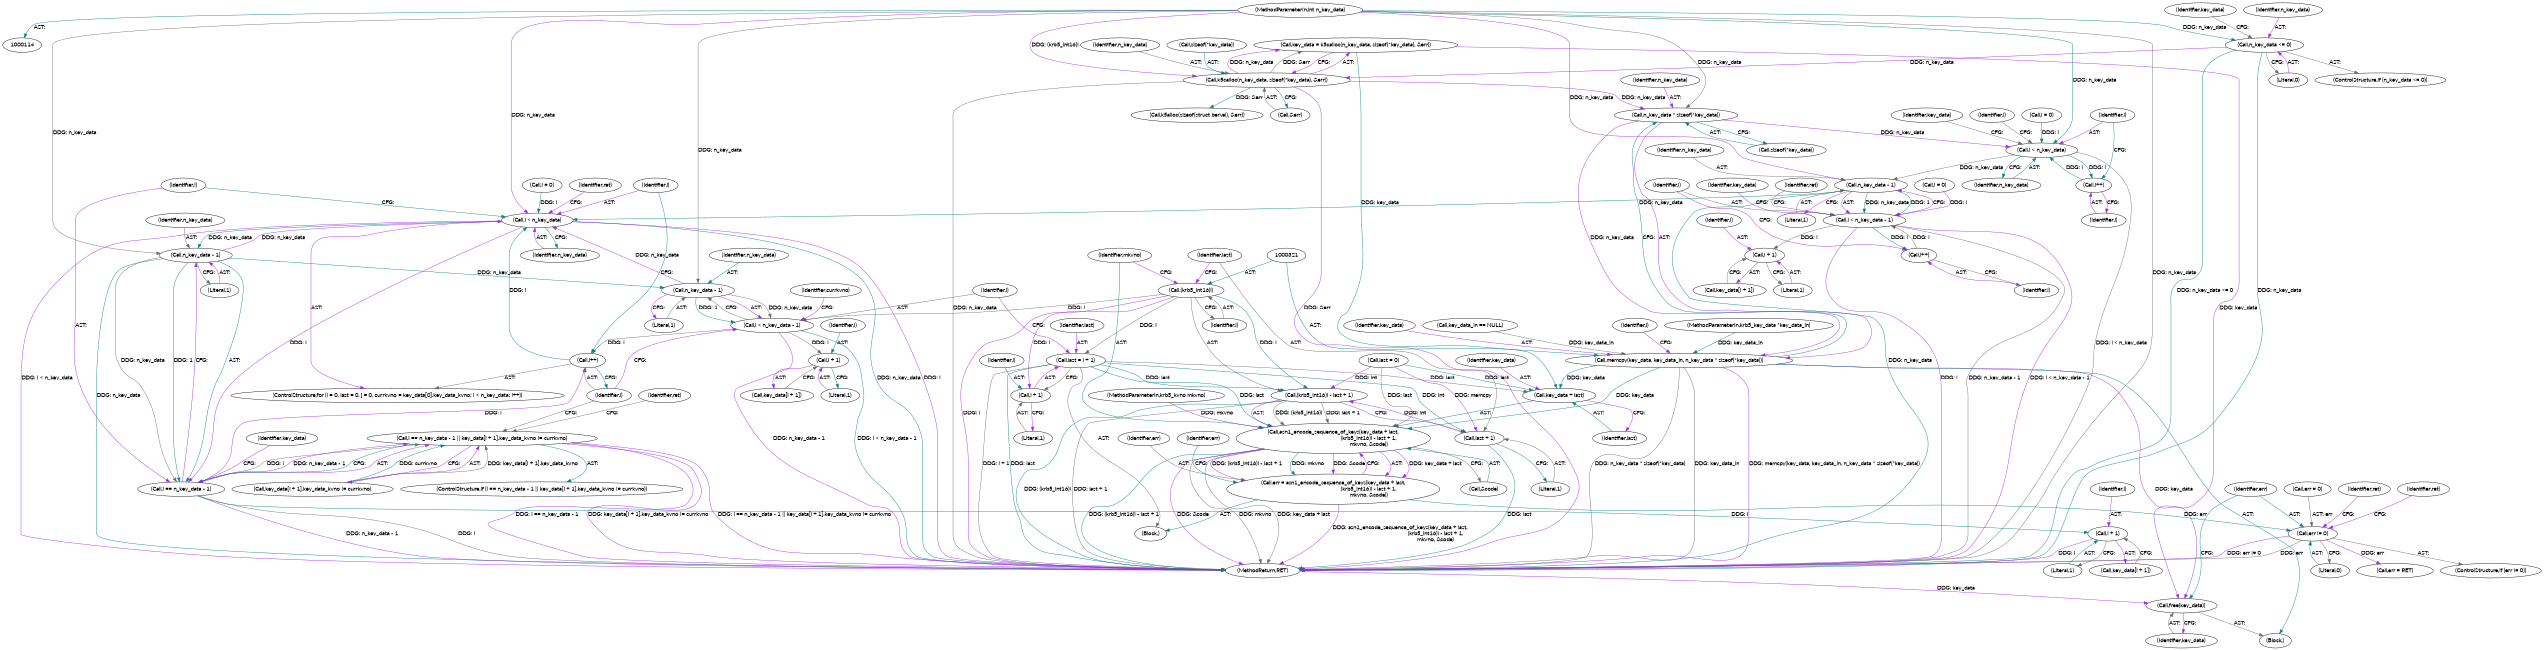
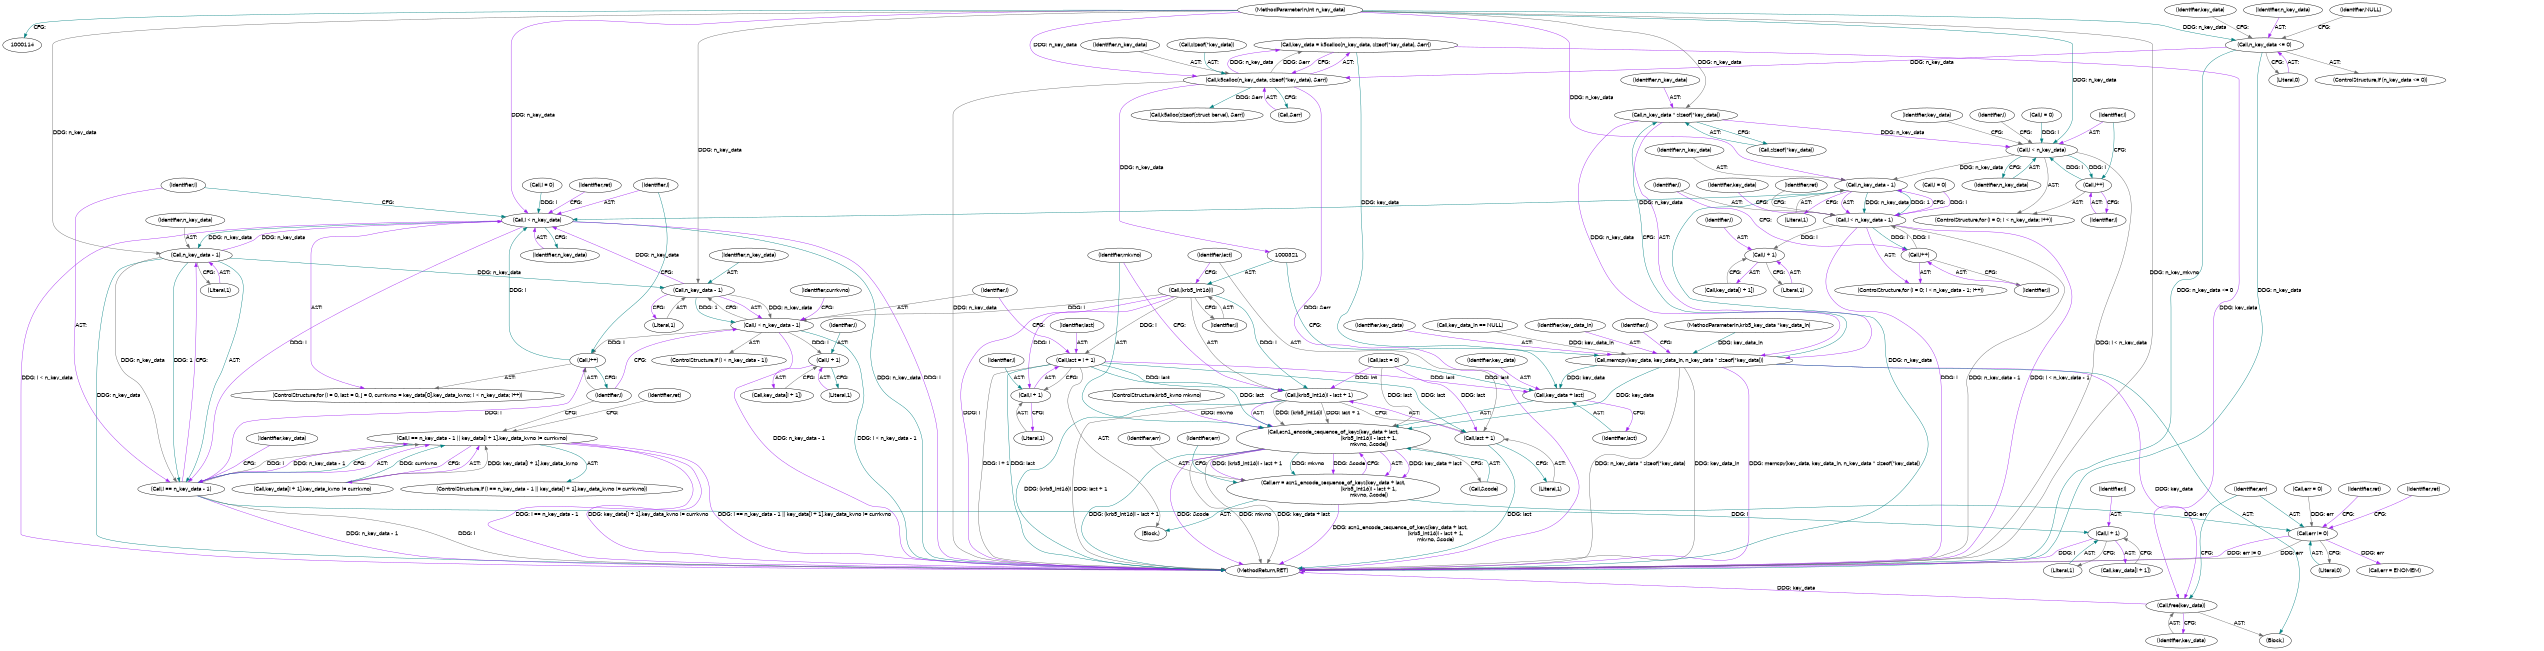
node "(Identifier,NULL)": added
edge "(MethodParameterIn,int n_key_data)" -> "1000114": label "AST: " -> "CFG: "
edge "(MethodParameterIn,int n_key_data)" -> "(Call,k5calloc(n_key_data, sizeof(*key_data), &err))": label "DDG: (krb5_int16)i" -> "DDG: n_key_data"
edge "(Call,k5calloc(n_key_data, sizeof(*key_data), &err))" -> "(Call,n_key_data * sizeof(*key_data))": now "(Call,k5calloc(n_key_data, sizeof(*key_data), &err))" -> "1000321"
edge "(Call,&err)" -> "(Call,k5calloc(n_key_data, sizeof(*key_data), &err))": color gray40 -> purple
node "(ControlStructure,for (i = 0; i < n_key_data; i++))": added
edge "(Identifier,mkvno)" -> "(Call,(krb5_int16)i)": now "(Identifier,mkvno)" -> "(Call,(krb5_int16)i - last + 1)"
edge "(MethodParameterIn,int n_key_data)" -> "(MethodReturn,RET)": label "DDG: n_key_data" -> "DDG: n_key_mkvno"
node "(ControlStructure,for (i = 0; i < n_key_data - 1; i++))": added
edge "1000321" -> "(Call,key_data + last)": label "AST: " -> "CFG: "
node "(Identifier,key_data_in)": added
node "(ControlStructure,if (i < n_key_data - 1))": added
edge "(Call,last = i + 1)" -> "(Call,key_data + last)": color gray40 -> purple
node "(MethodParameterIn,krb5_kvno mkvno)": label "(MethodParameterIn,krb5_kvno mkvno)" -> "(ControlStructure,krb5_kvno mkvno)"
edge "(Call,last = i + 1)" -> "(Call,last + 1)": label "DDG: int" -> "DDG: last"
edge "(Call,last = 0)" -> "(Call,last + 1)": label "DDG: memcpy" -> "DDG: last"
edge "(Call,last + 1)" -> "(Call,(krb5_int16)i - last + 1)": label "DDG: int" -> "AST: "
edge "(Call,err = 0)" -> "(Call,err != 0)": label "AST: err" -> "DDG: err"
node "(Call,err = RET)": label "(Call,err = RET)" -> "(Call,err = ENOMEM)"
node "(ControlStructure,if (err != 0))": removed
edge "(MethodReturn,RET)" -> "(Call,free(key_data))": reversed
